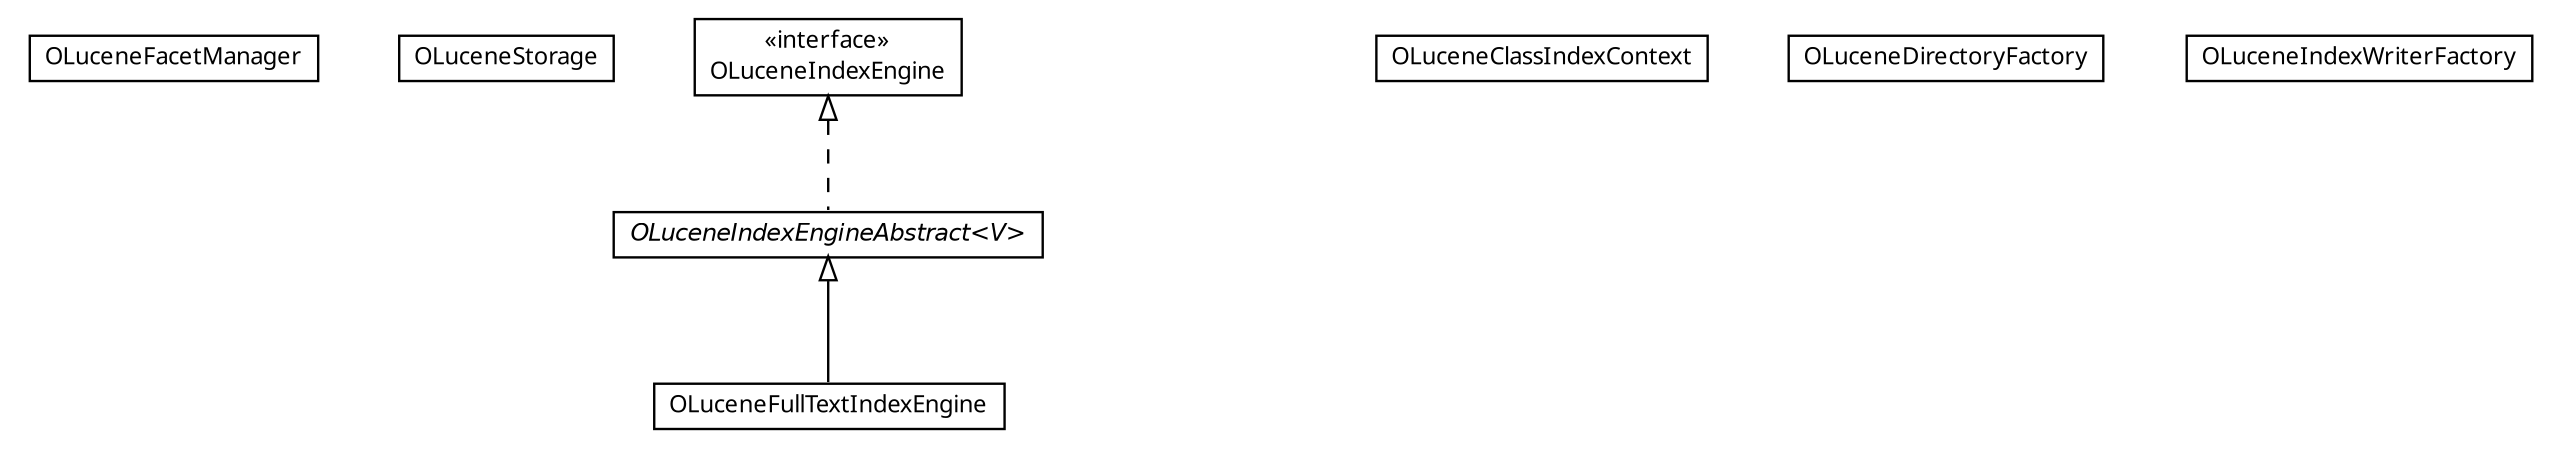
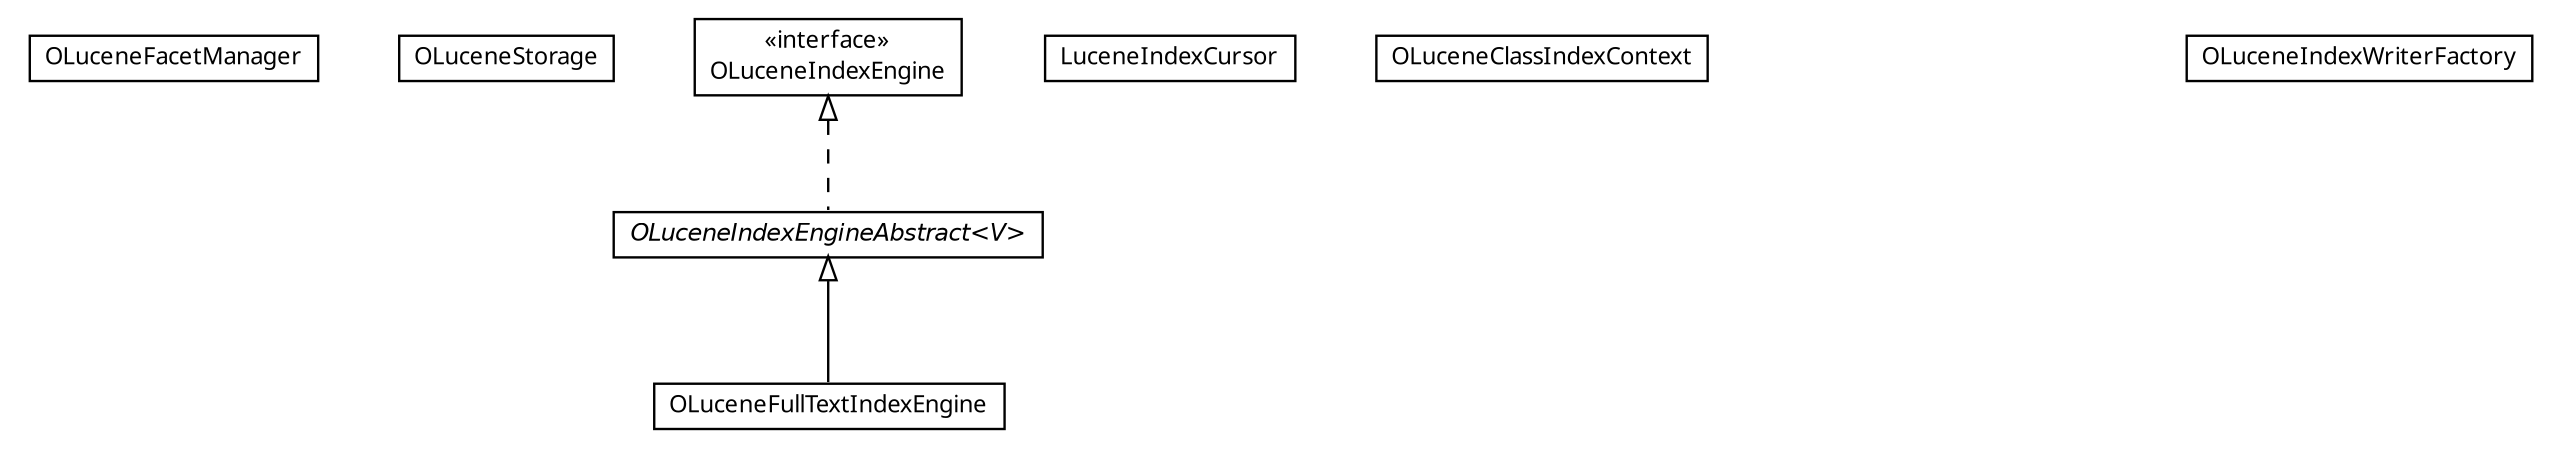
node "LuceneIndexCursor": added
node "OLuceneDirectoryFactory": removed
